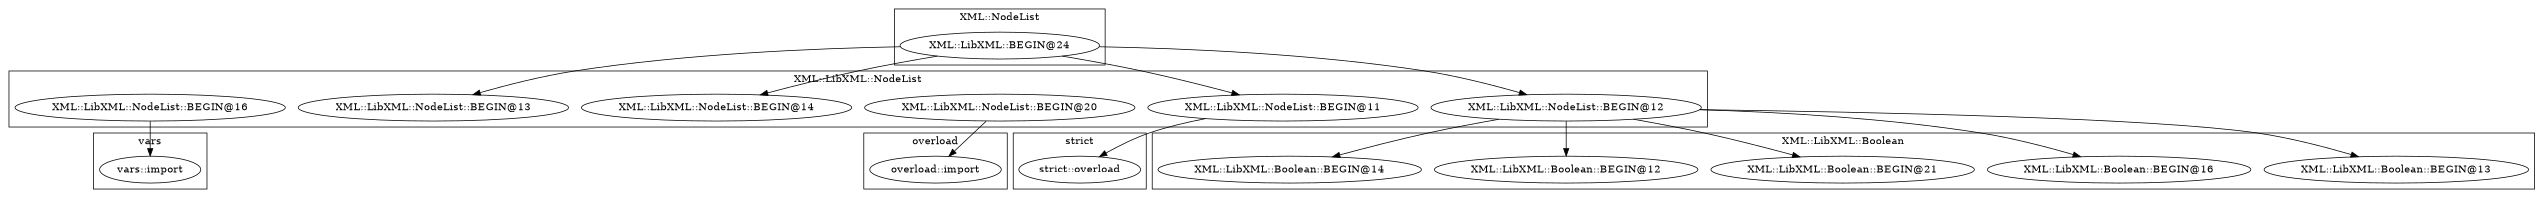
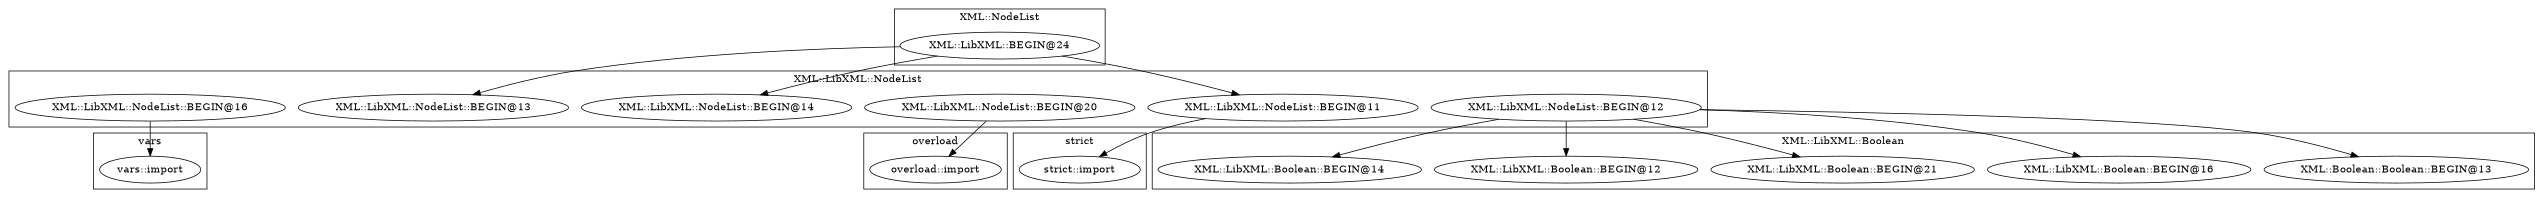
edge "XML::LibXML::BEGIN@24" -> "XML::LibXML::NodeList::BEGIN@12": removed
node "strict::overload": label "strict::overload" -> "strict::import"
node "XML::LibXML::Boolean::BEGIN@13": label "XML::LibXML::Boolean::BEGIN@13" -> "XML::Boolean::Boolean::BEGIN@13"
